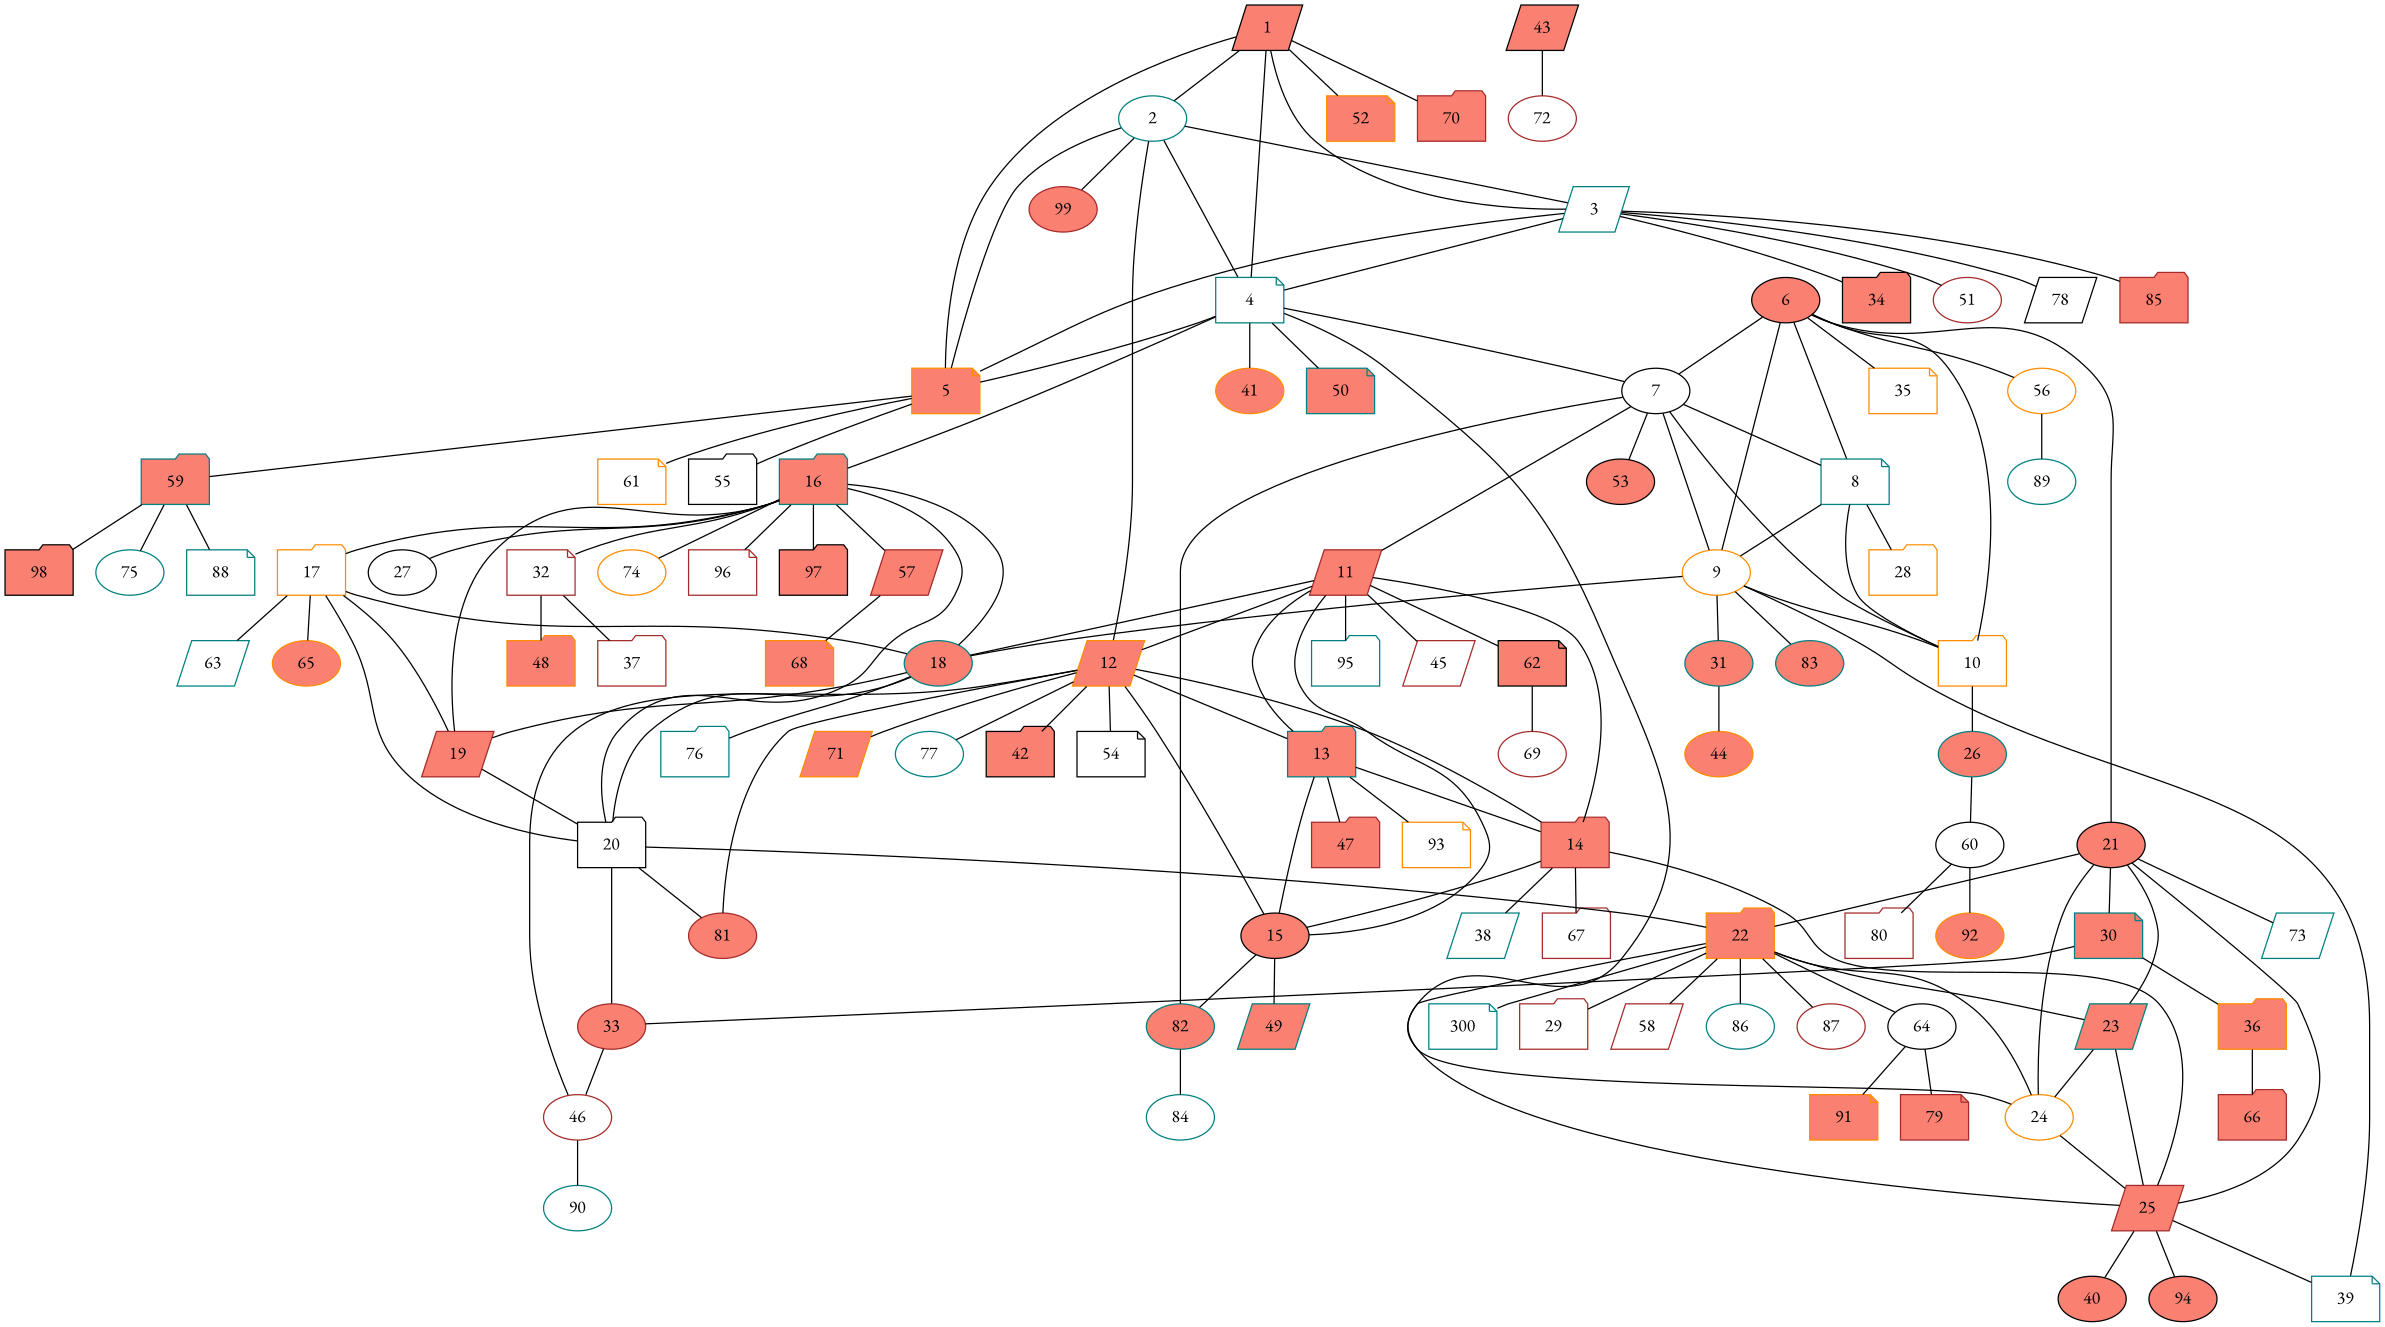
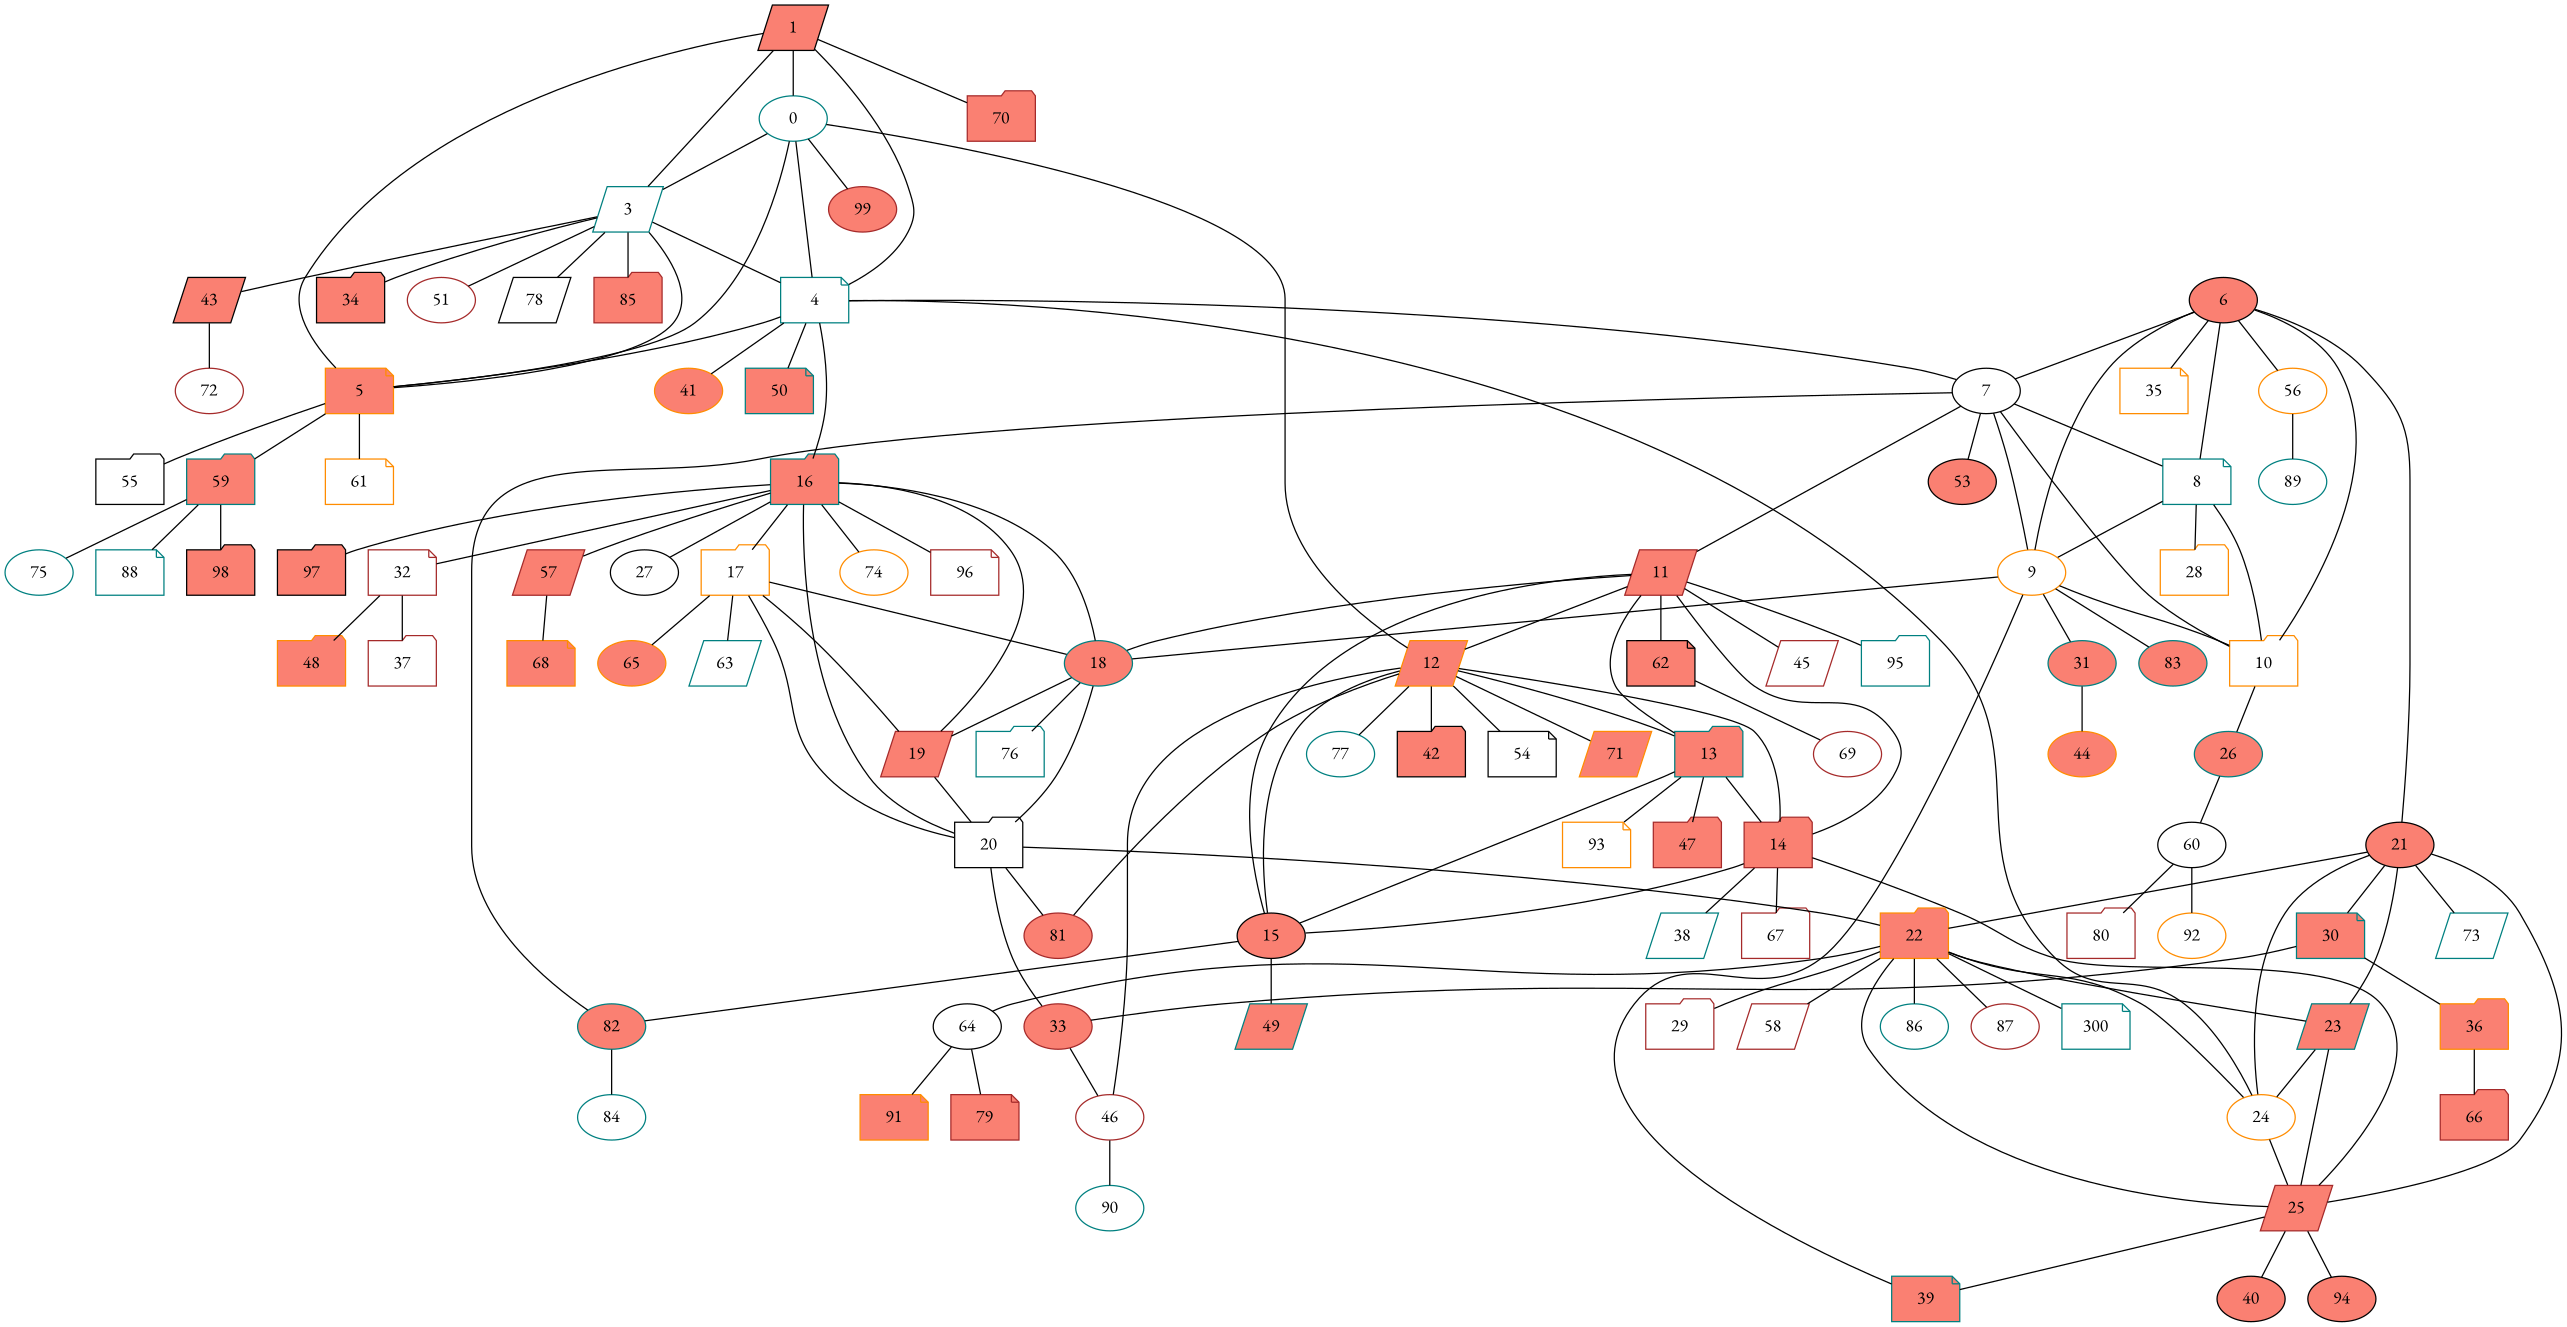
node "2": label "2" -> "0"
node "52": removed
edge "3" -- "43": added
node "92": fillcolor salmon -> white
node "39": fillcolor white -> salmon
